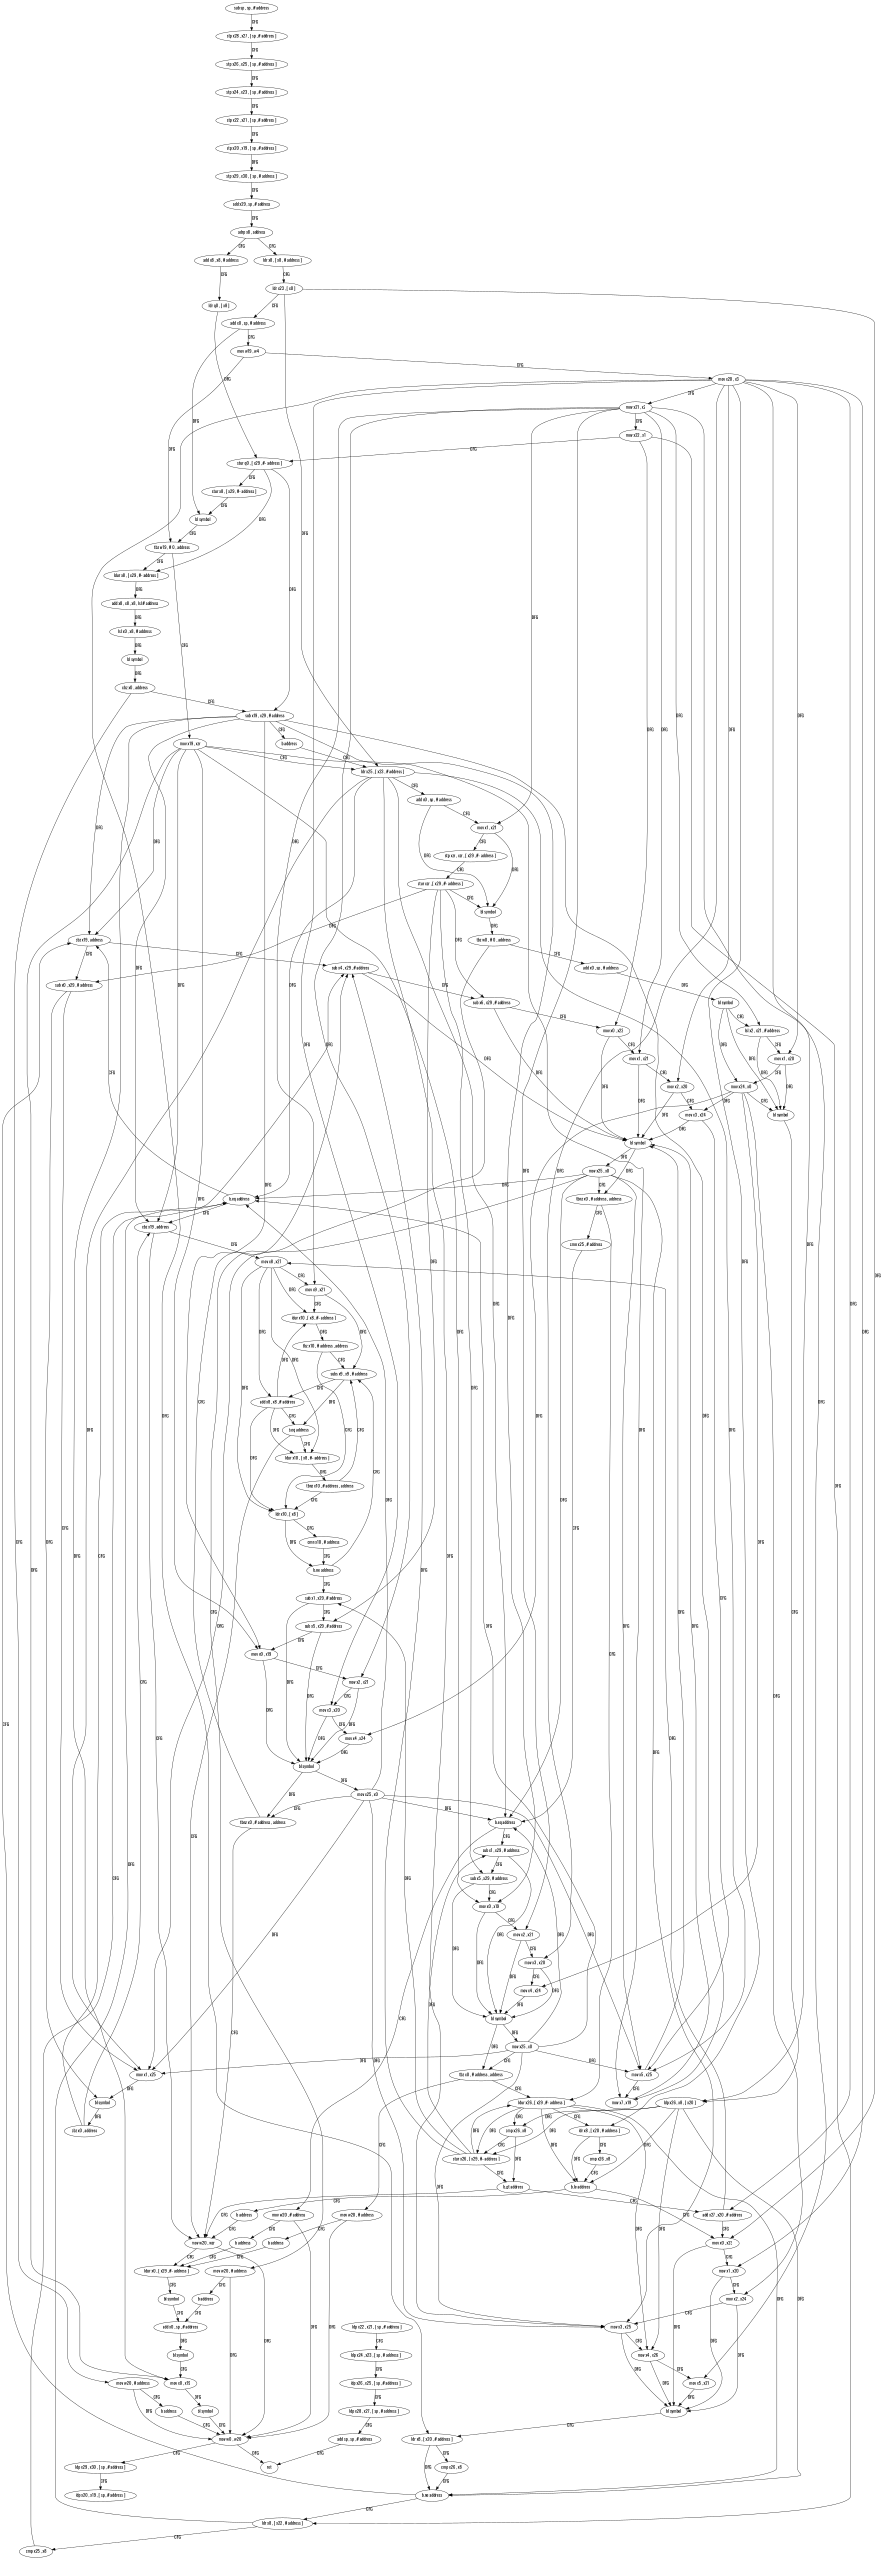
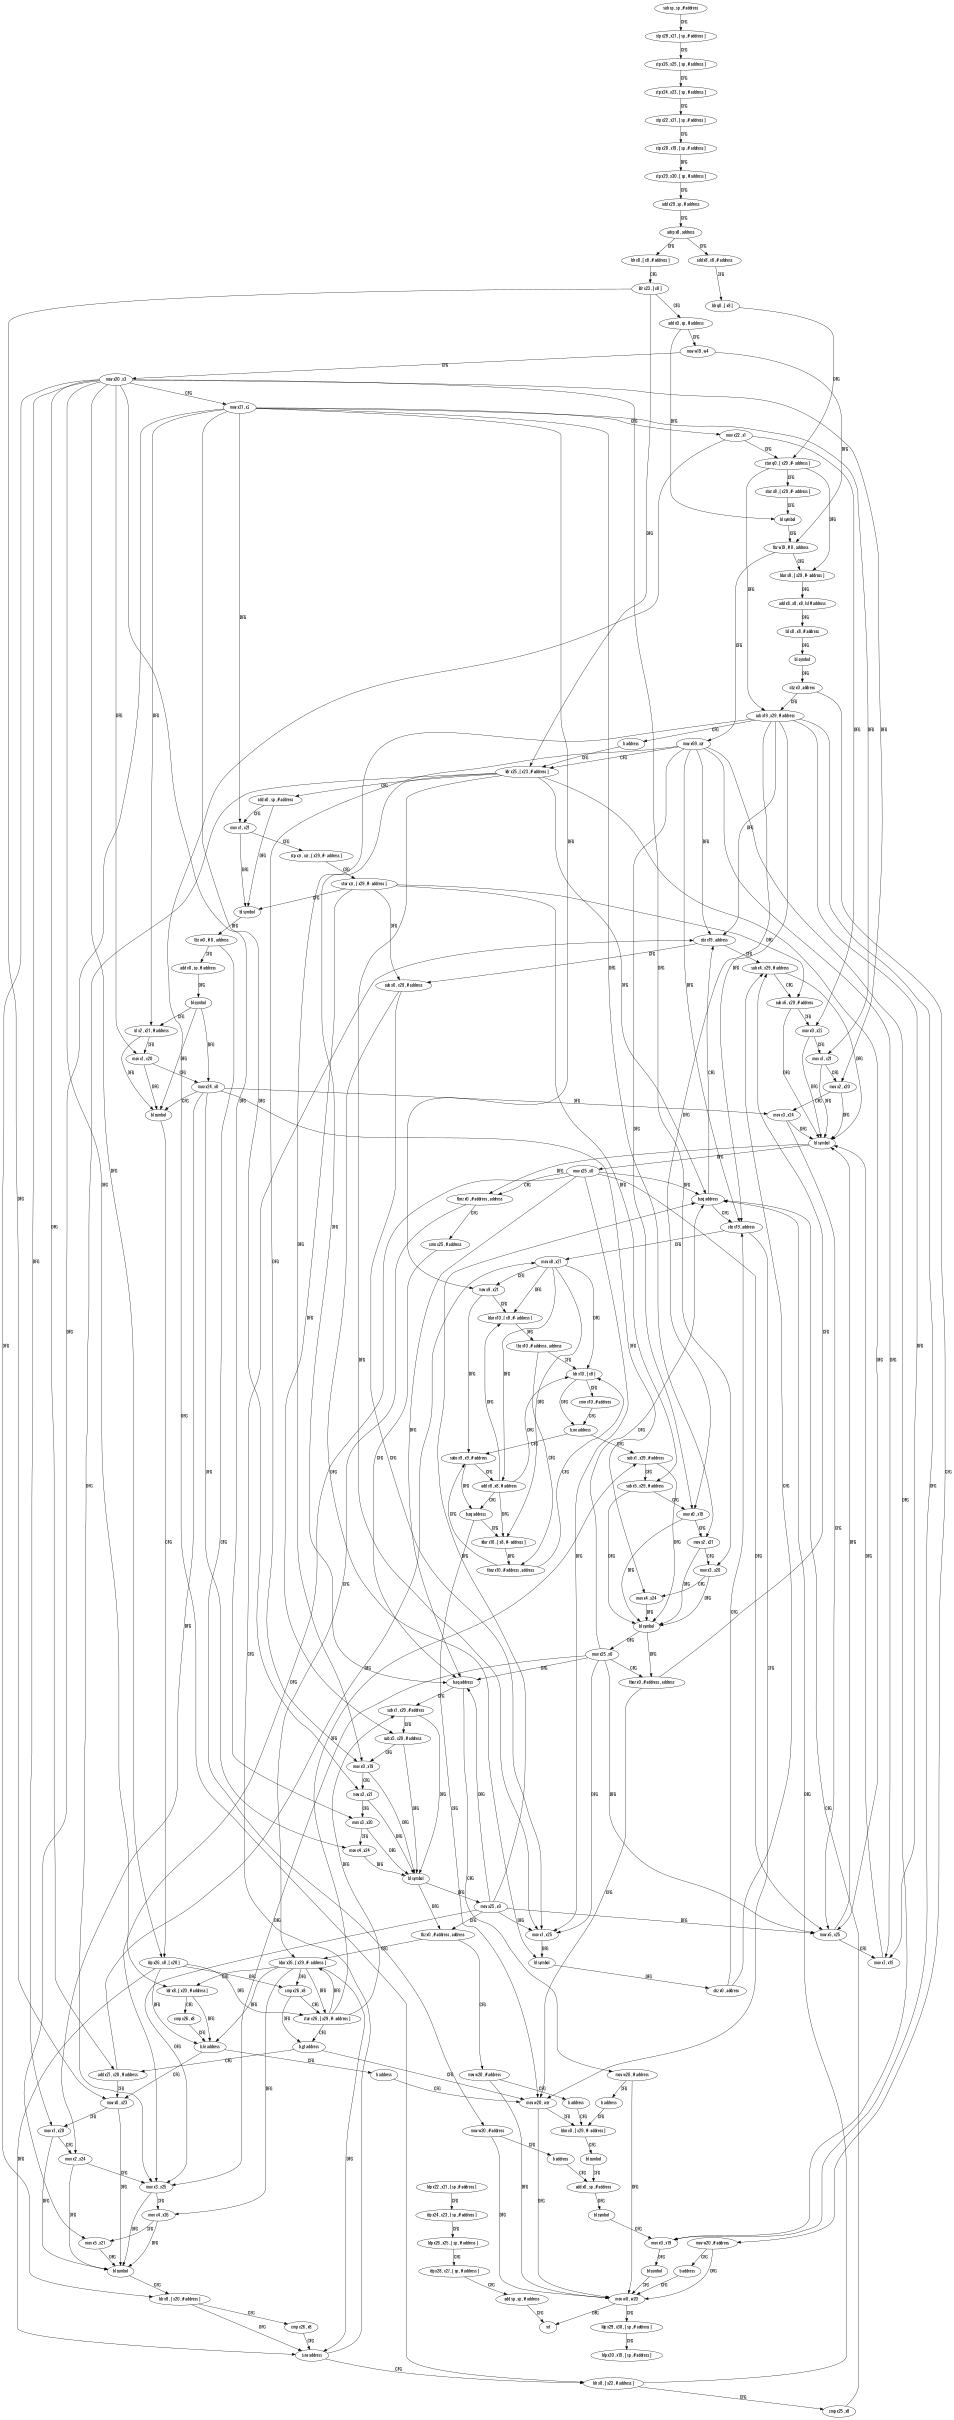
node "mov x19 , xzr": label "mov x19 , xzr" -> "mov x69 , xzr"
edge "tbz x10 , # address , address" -> "subs x9 , x9 , # address": now "tbz x10 , # address , address" -> "tbnz x10 , # address , address"
edge "stur x26 , [ x29 , #- address ]" -> "sub x4 , x29 , # address": removed, label "DFG"
edge "ldp x26 , x8 , [ x20 ]" -> "mov x4 , x26": removed, label "DFG"
